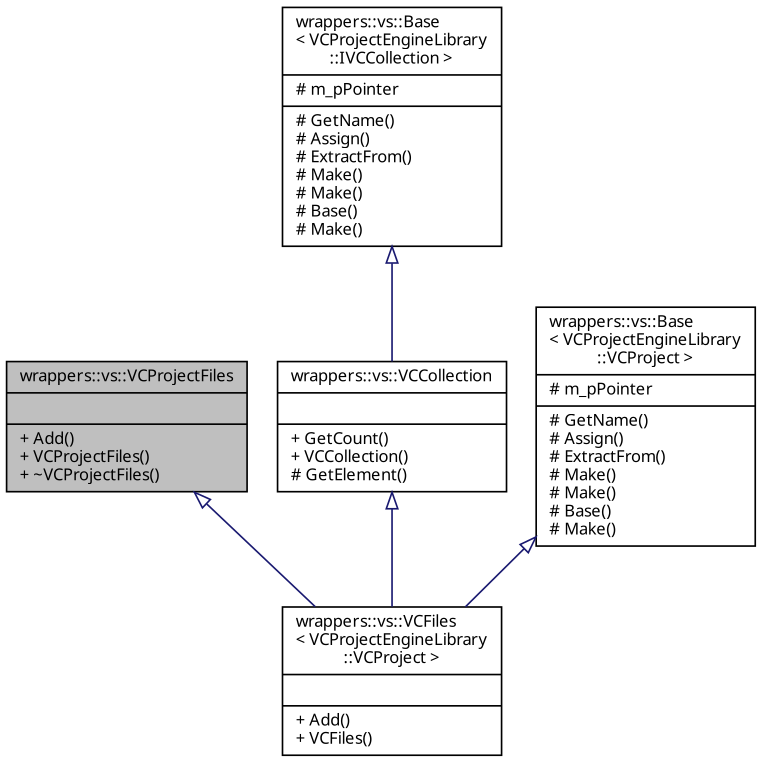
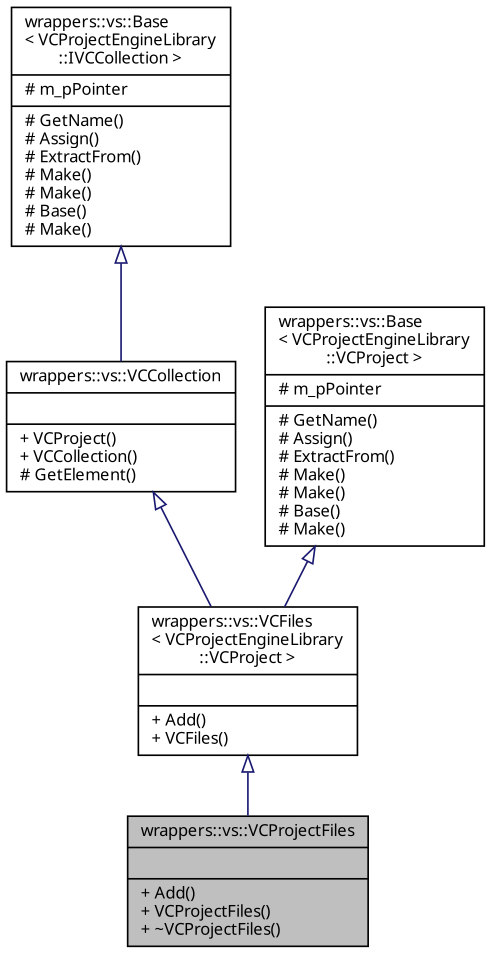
node "wrappers::vs::VCCollection": text "+ GetCount()" -> "+ VCProject()"
edge "wrappers::vs::VCFiles" -> "wrappers::vs::VCProjectFiles": reversed
